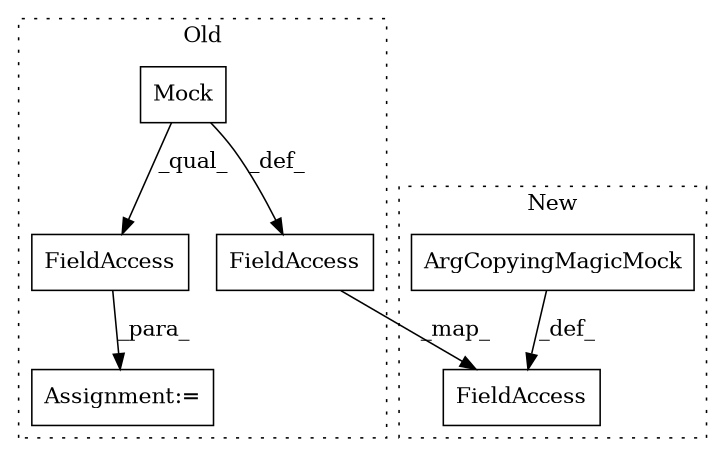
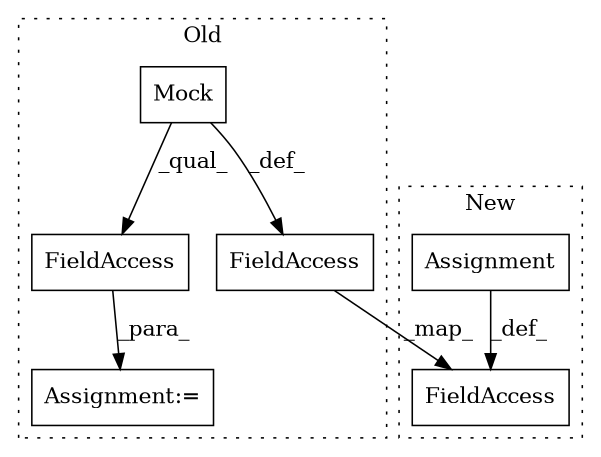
node "ArgCopyingMagicMock": label "ArgCopyingMagicMock" -> "Assignment"
